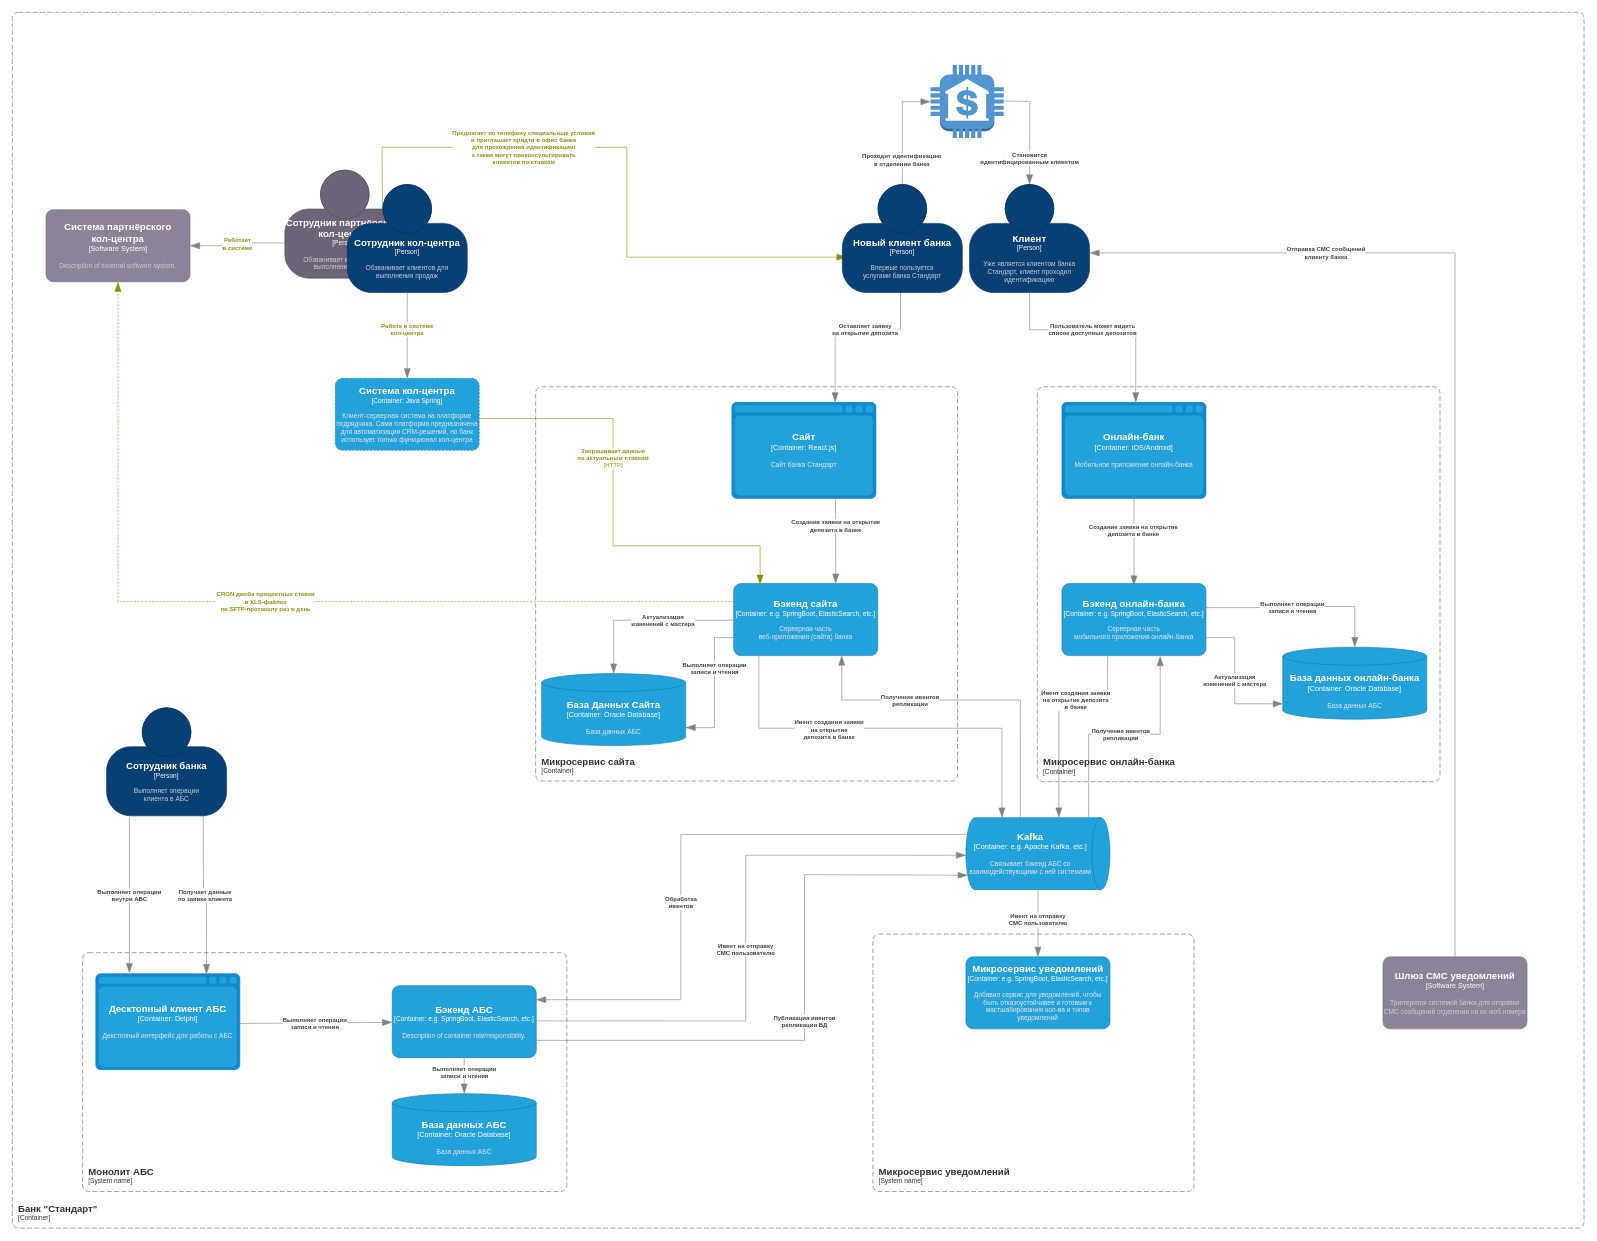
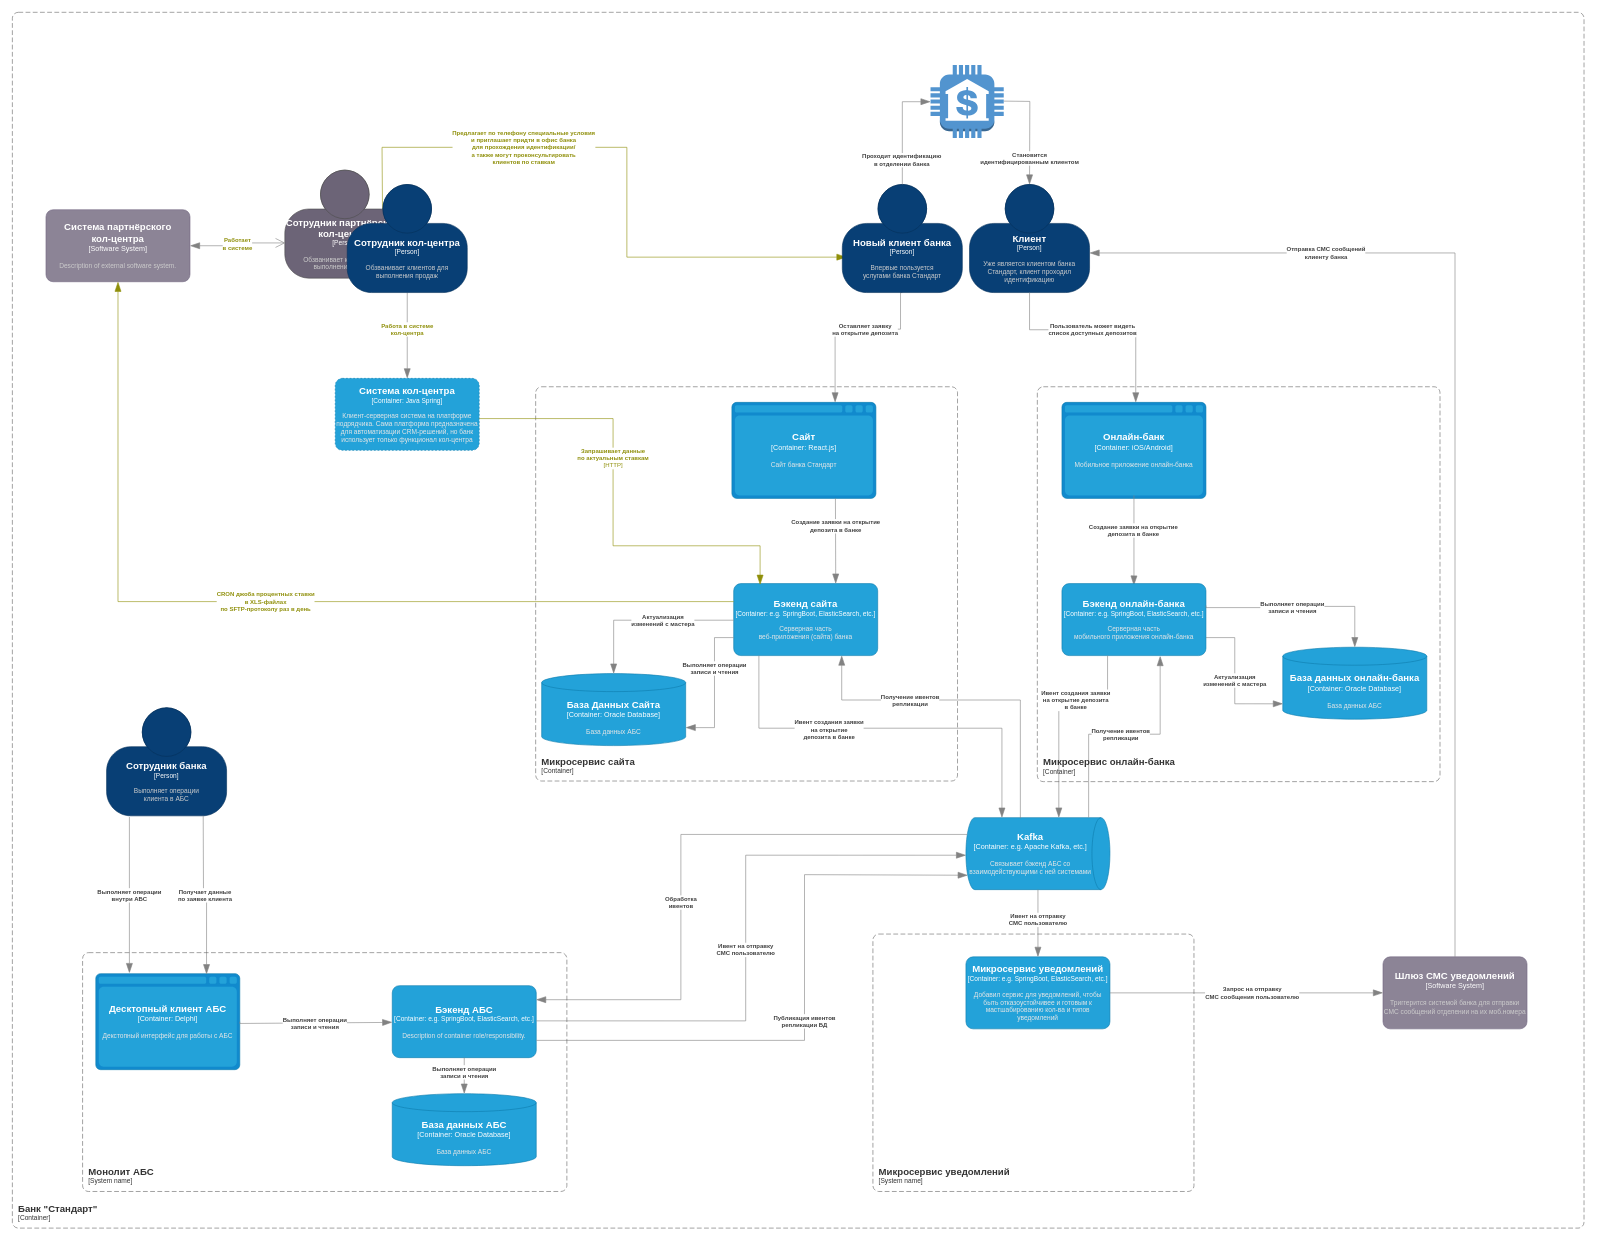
edge "Сотрудник партнёрского кол-центра [Person] Обзванивает клиентов для выполнения продаж" -> "Система партнёрского кол-центра [Software System] Description of external software system.": arrowhead none -> open
edge "Бэкенд сайта [Container: e.g. SpringBoot, ElasticSearch, etc.] Серверная часть веб-приложения (сайта) банка" -> "Система партнёрского кол-центра [Software System] Description of external software system.": style dashed -> solid
edge "Микросервис уведомлений [Container: e.g. SpringBoot, ElasticSearch, etc.] Добавил сервис для уведомлений, чтобы быть отказоустойчивее и готовым к мастшабированию кол-ва и типов уведомлений" -> "Шлюз СМС уведомлений [Software System] Триггерится системой банка для отправки СМС сообщений отделении на их моб.номера": added, label "Запрос на отправку СМС сообщения пользователю"
